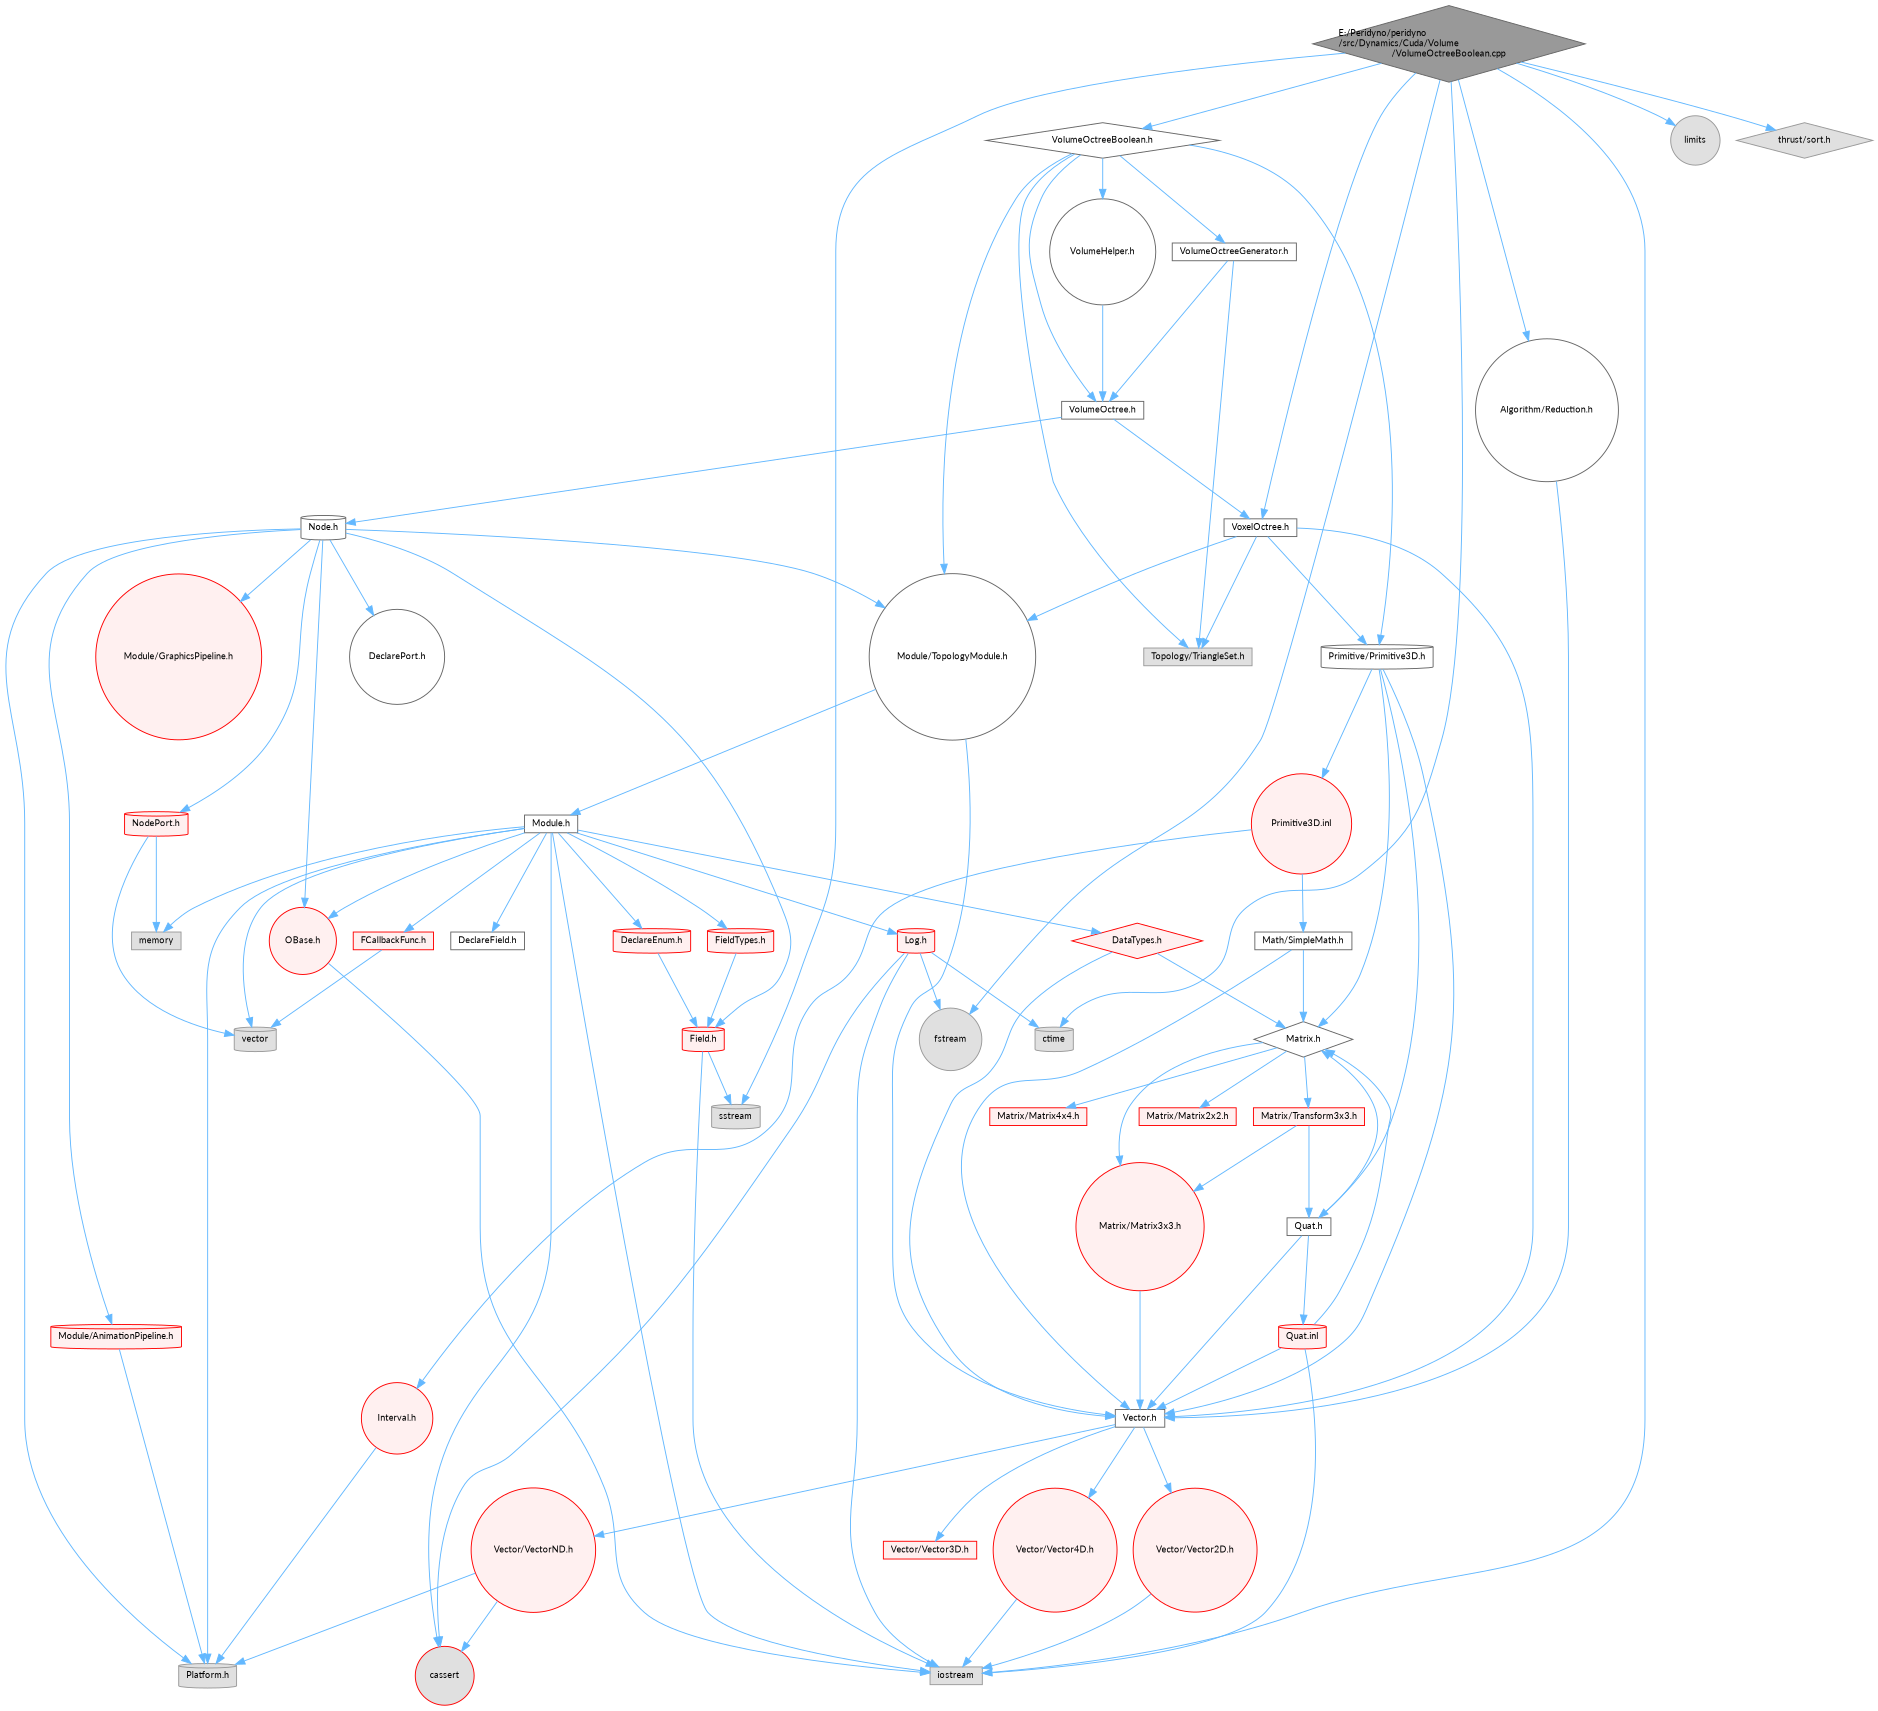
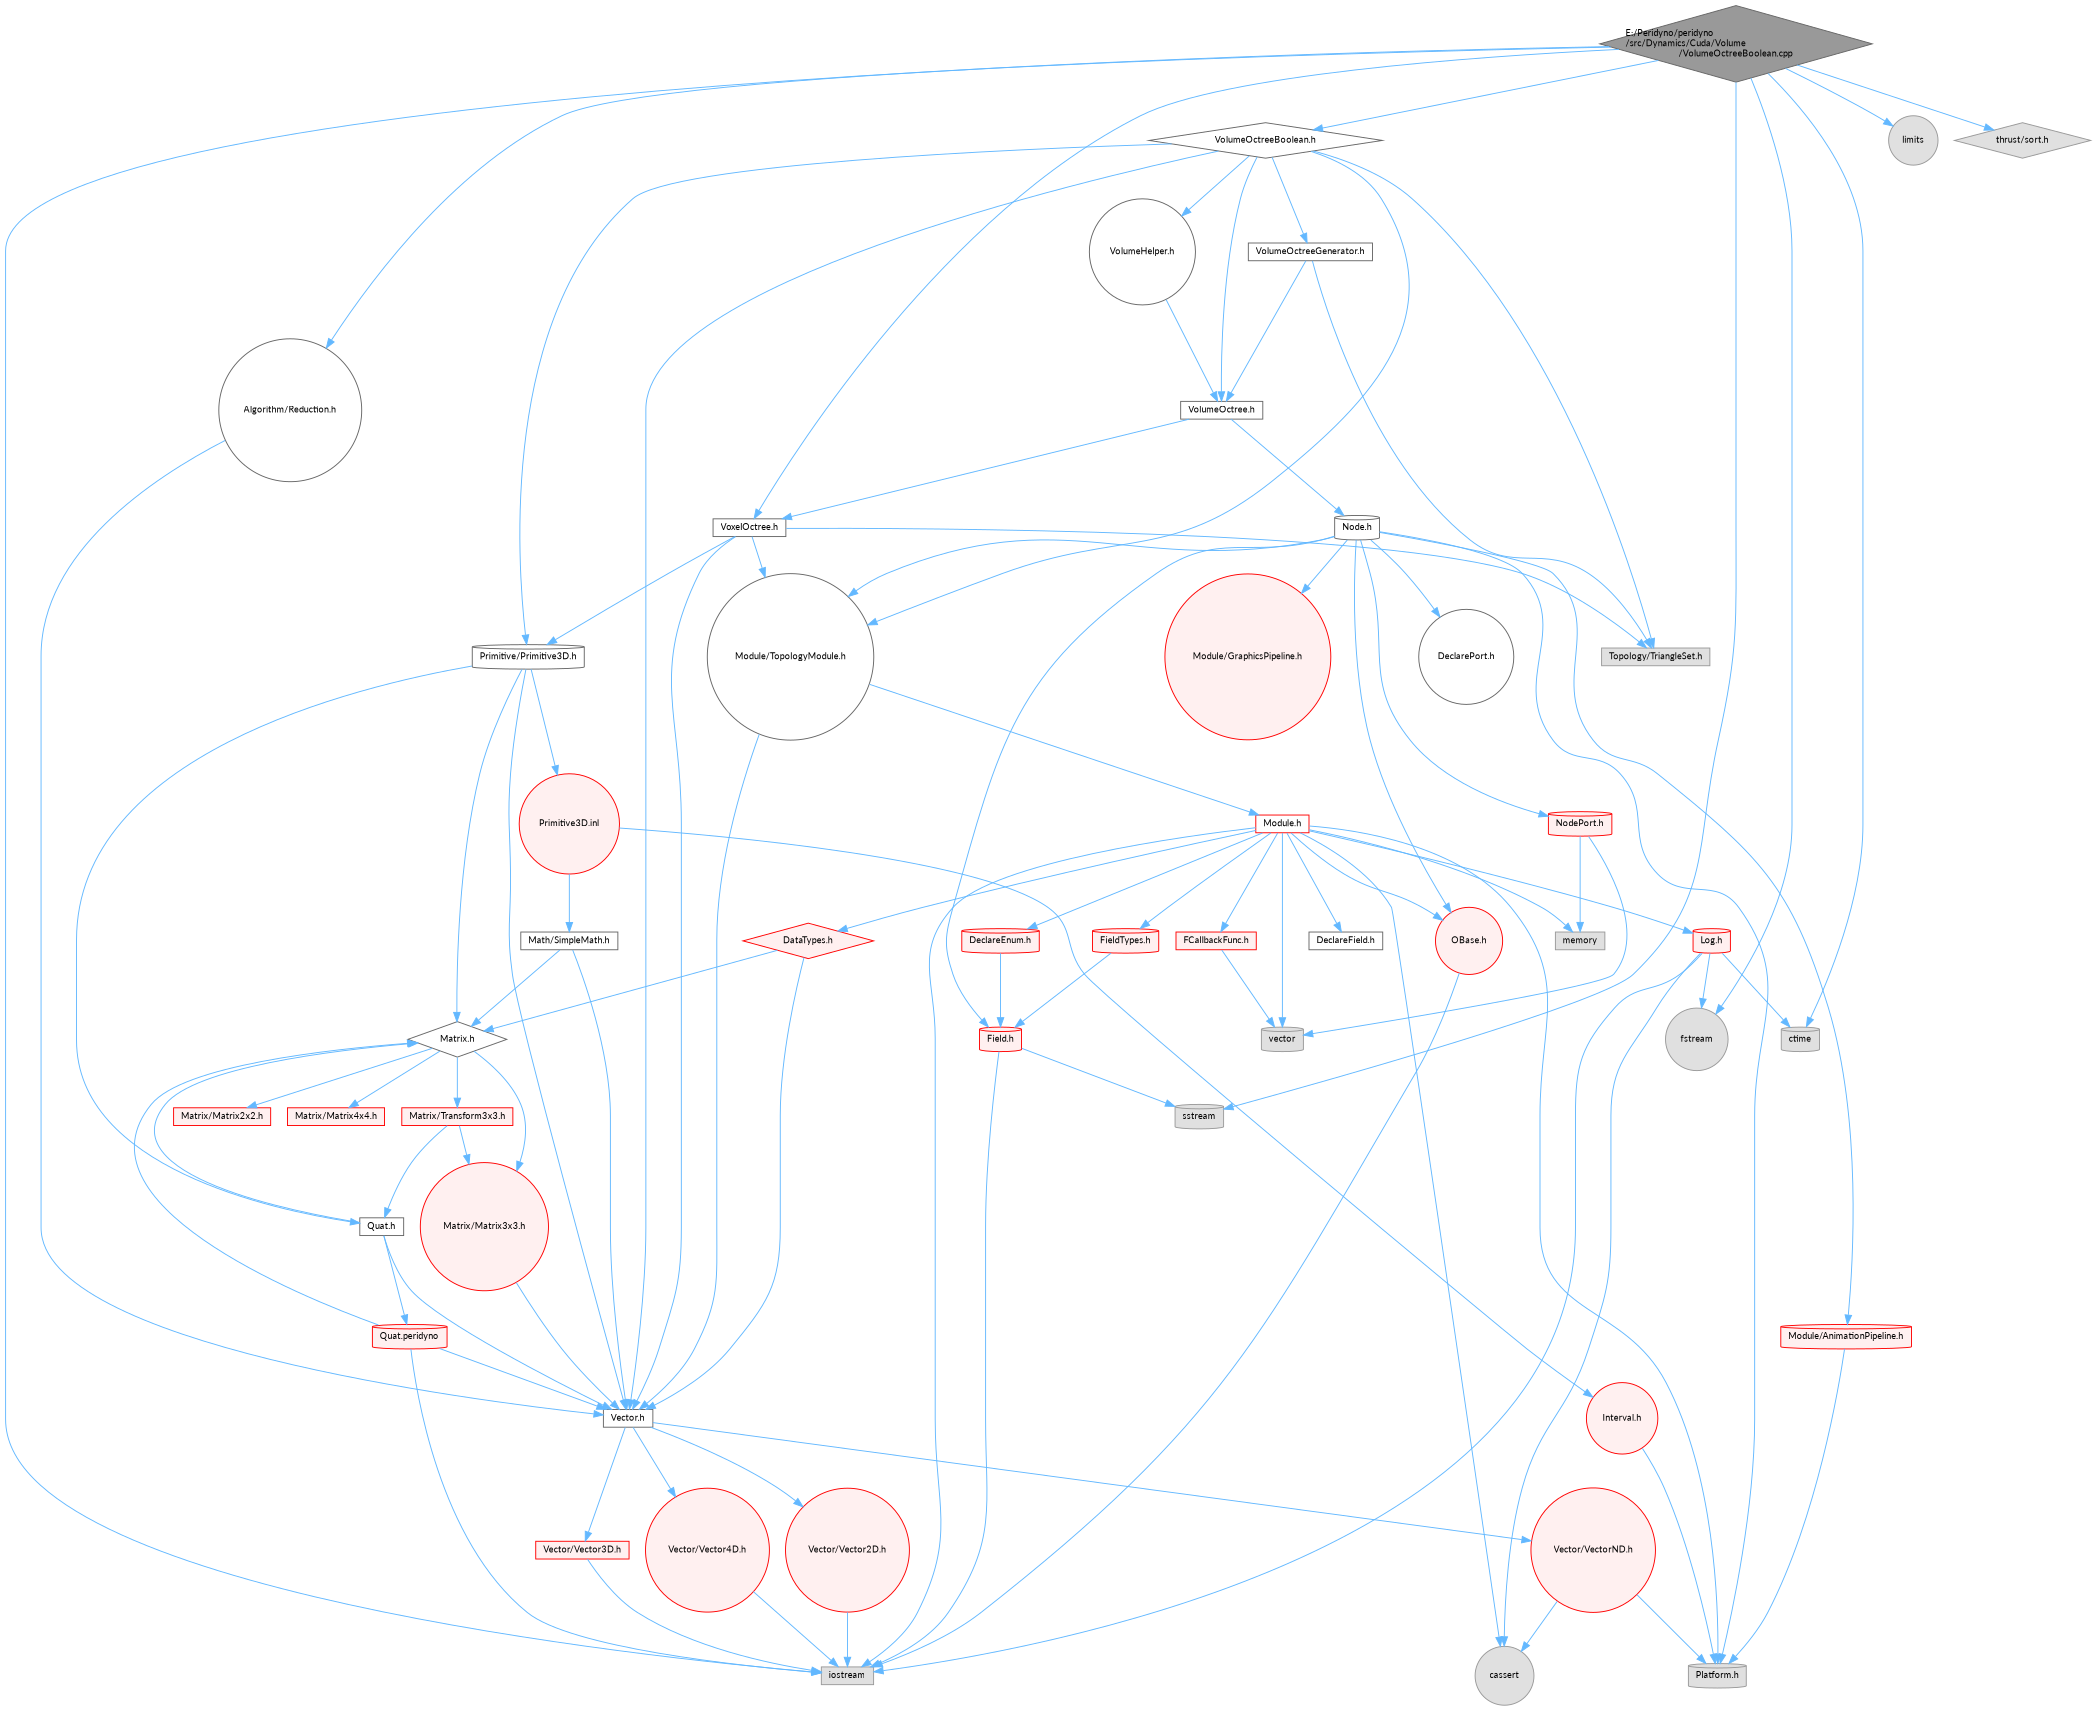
edge "VolumeOctreeBoolean.h" -> "Vector.h": added
node "Module.h": color grey40 -> red
node "Quat.inl": label "Quat.inl" -> "Quat.peridyno"
edge "Vector/Vector3D.h" -> "iostream": added
node "cassert": color red -> grey60
